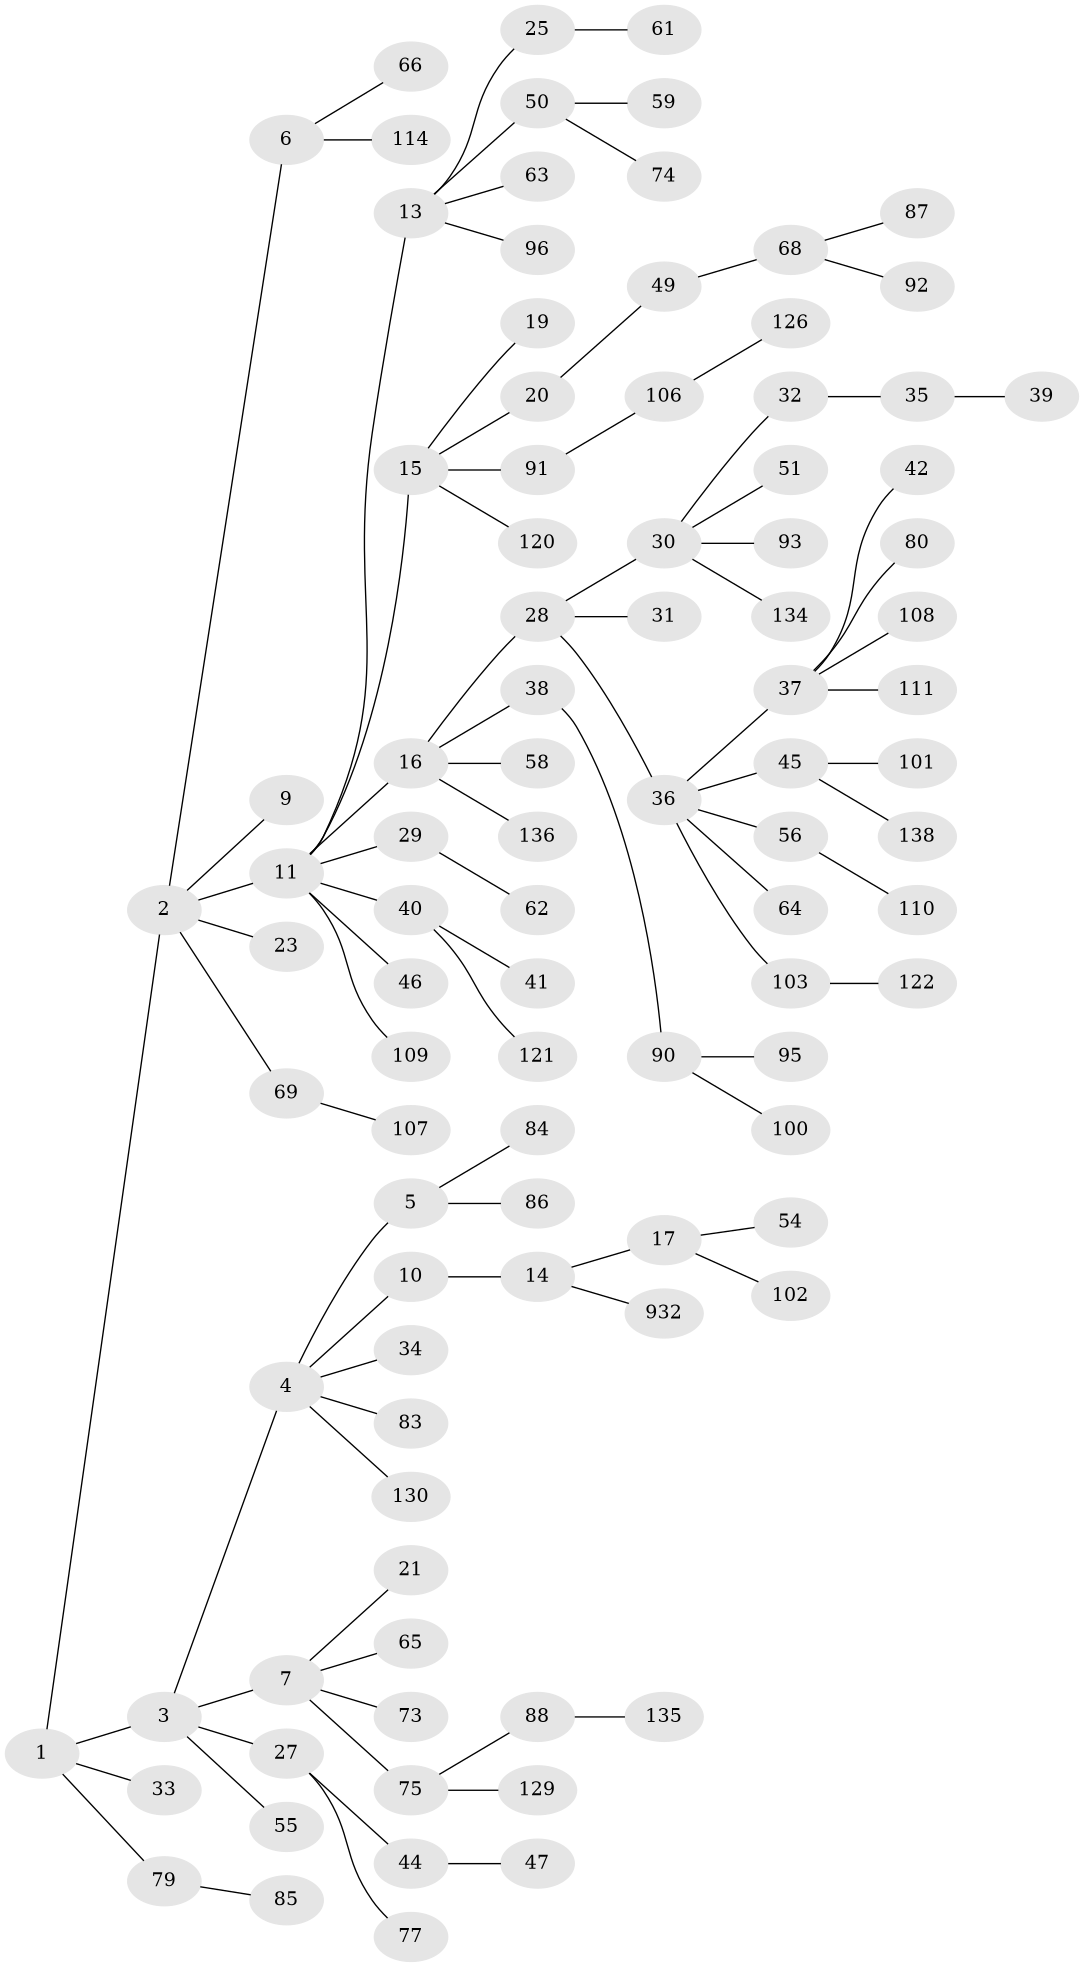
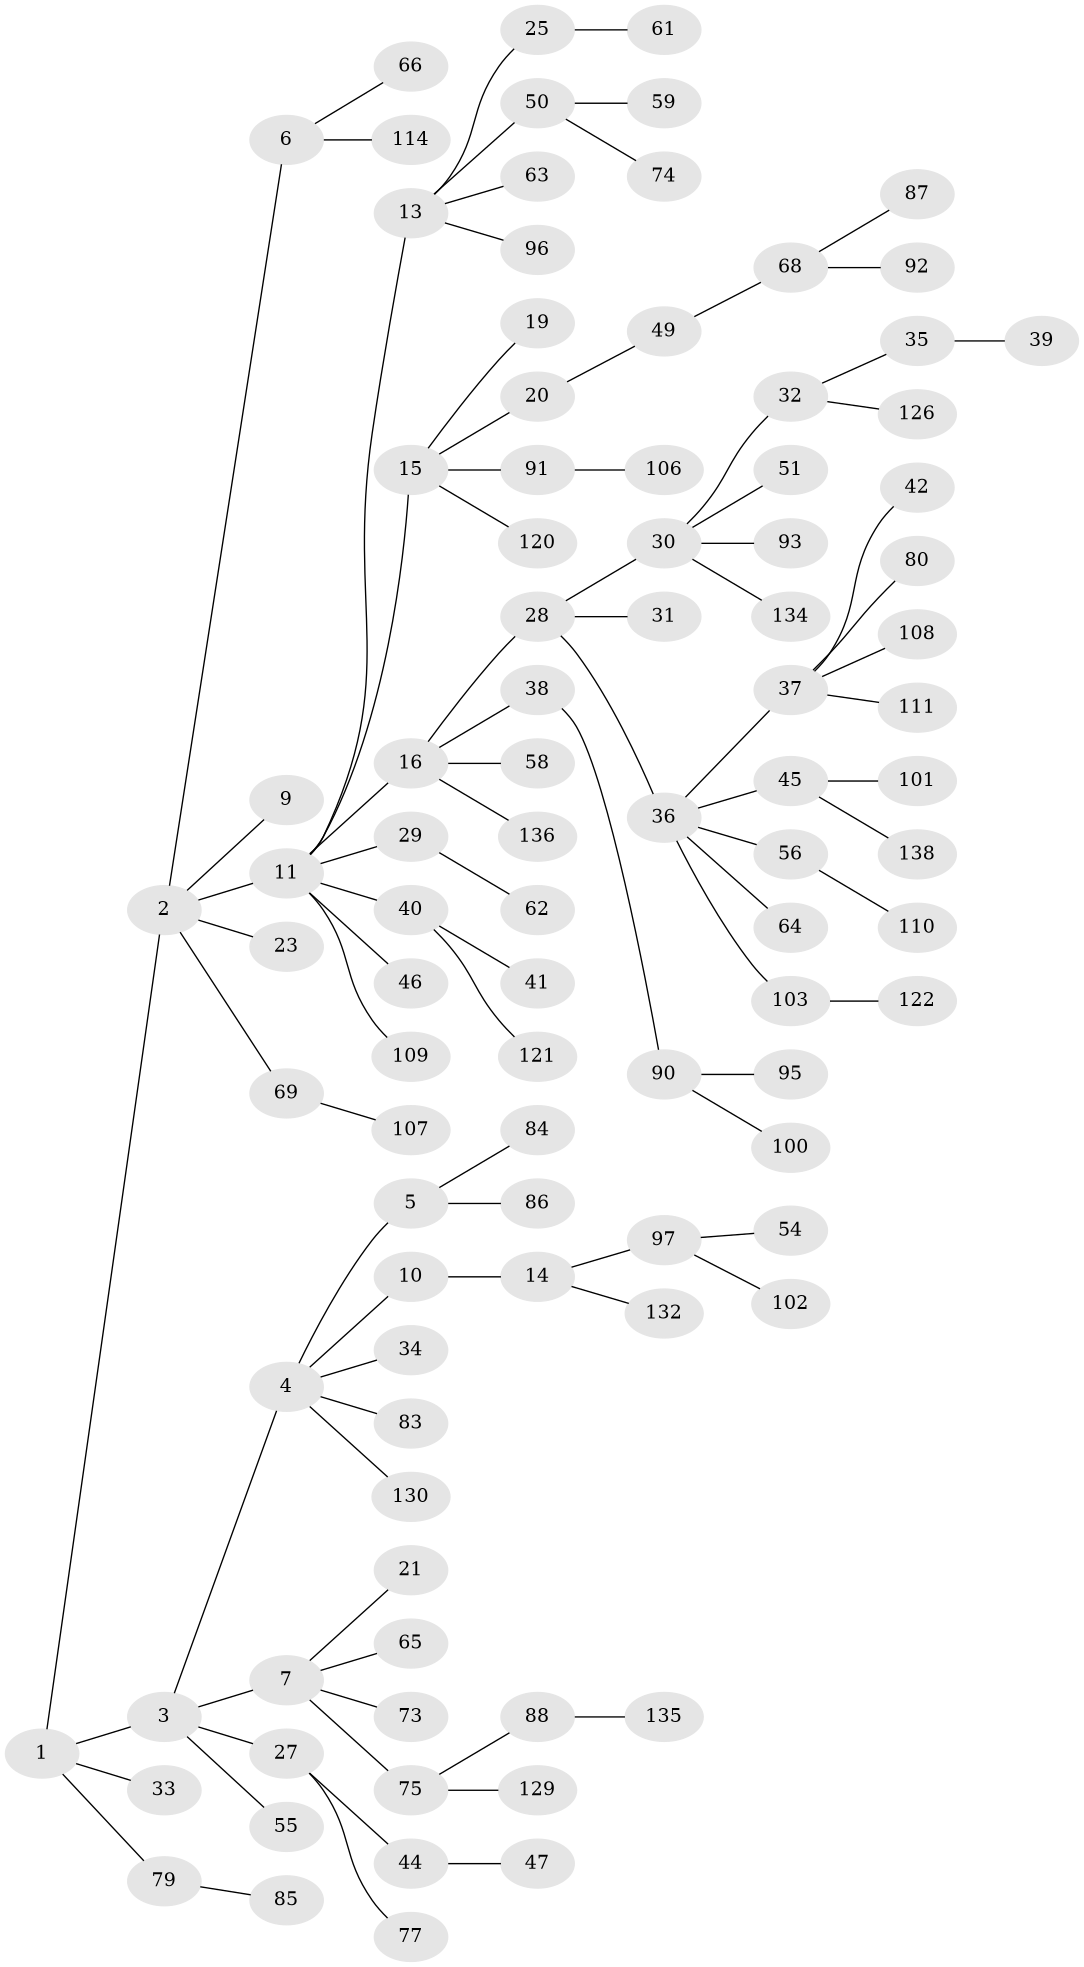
edge "126" -- "106": now "126" -- "32"
node "17": label "17" -> "97"
node "932": label "932" -> "132"
